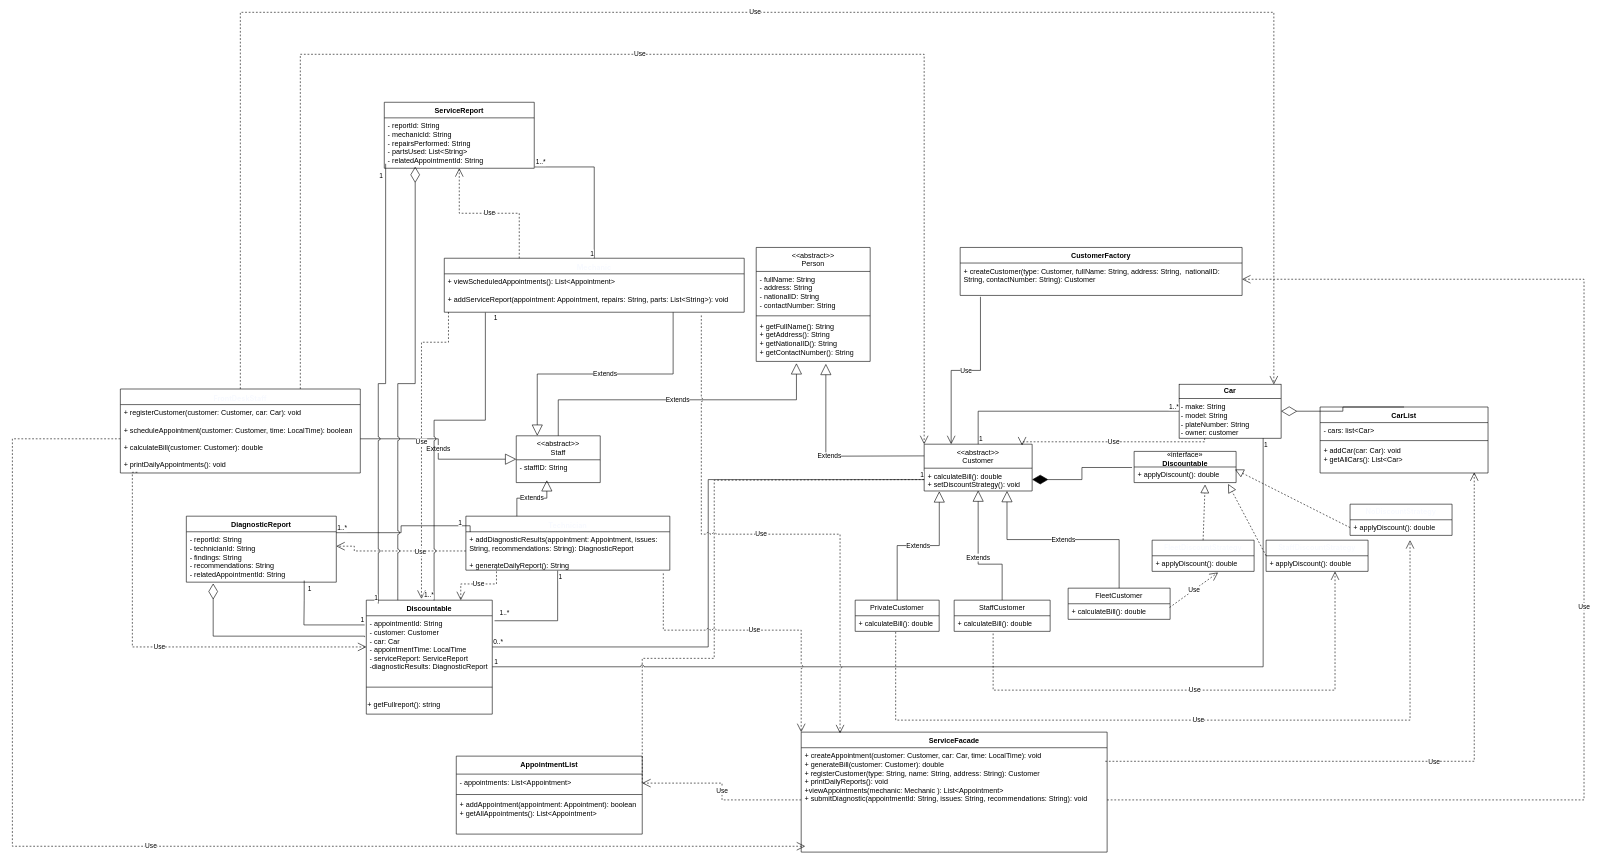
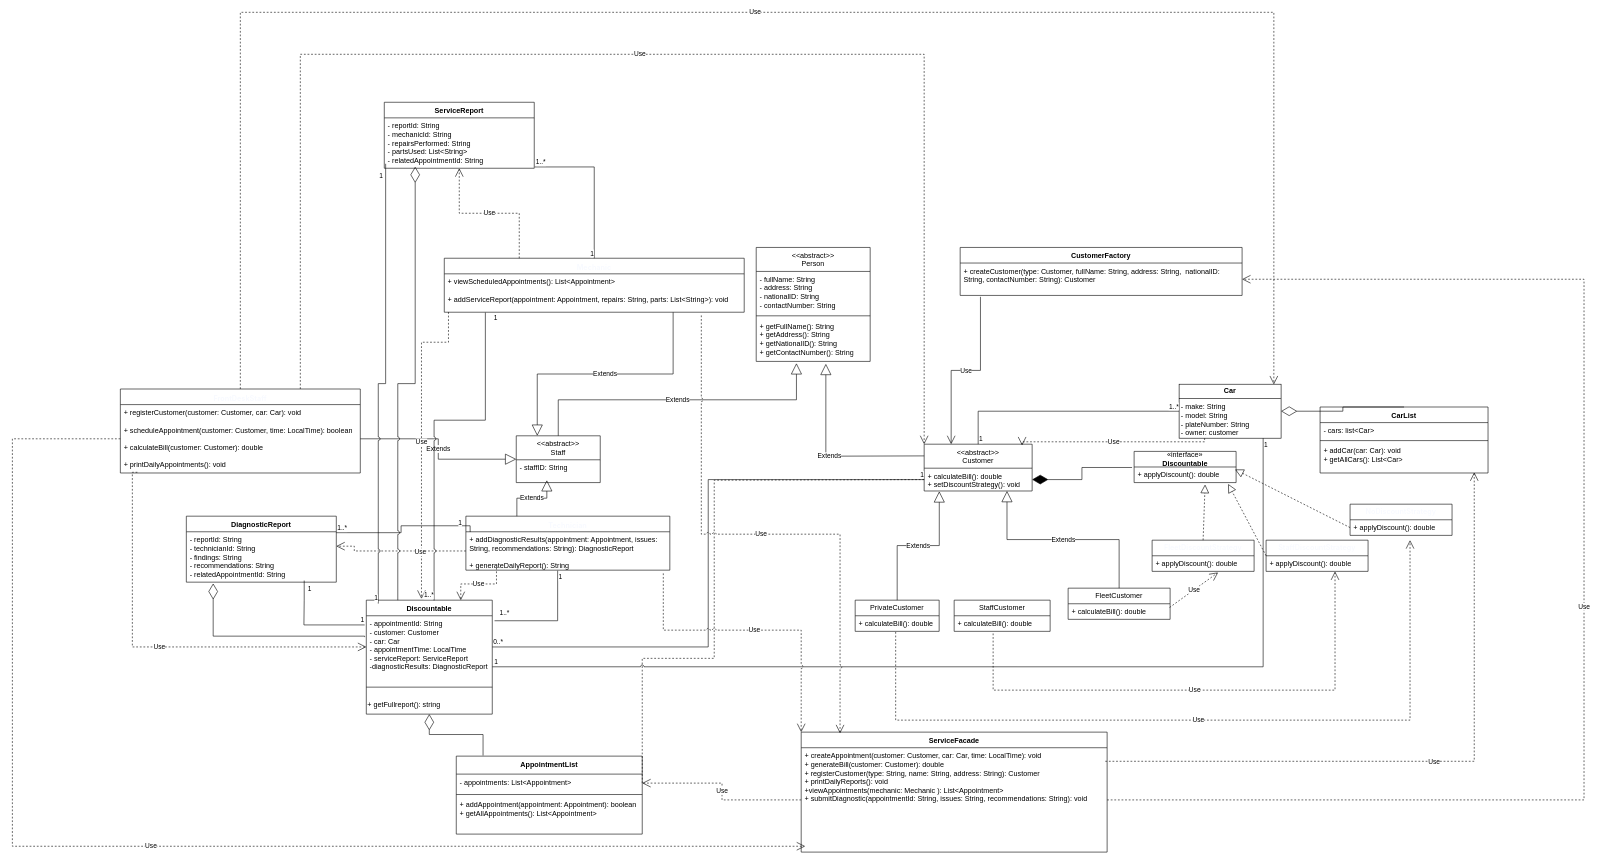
edge "StaffCustomer" -> "+ calculateBill(): double + setDiscountStrategy(): void": removed, label "Extends"
edge "AppointmentList" -> "Discountable": added
